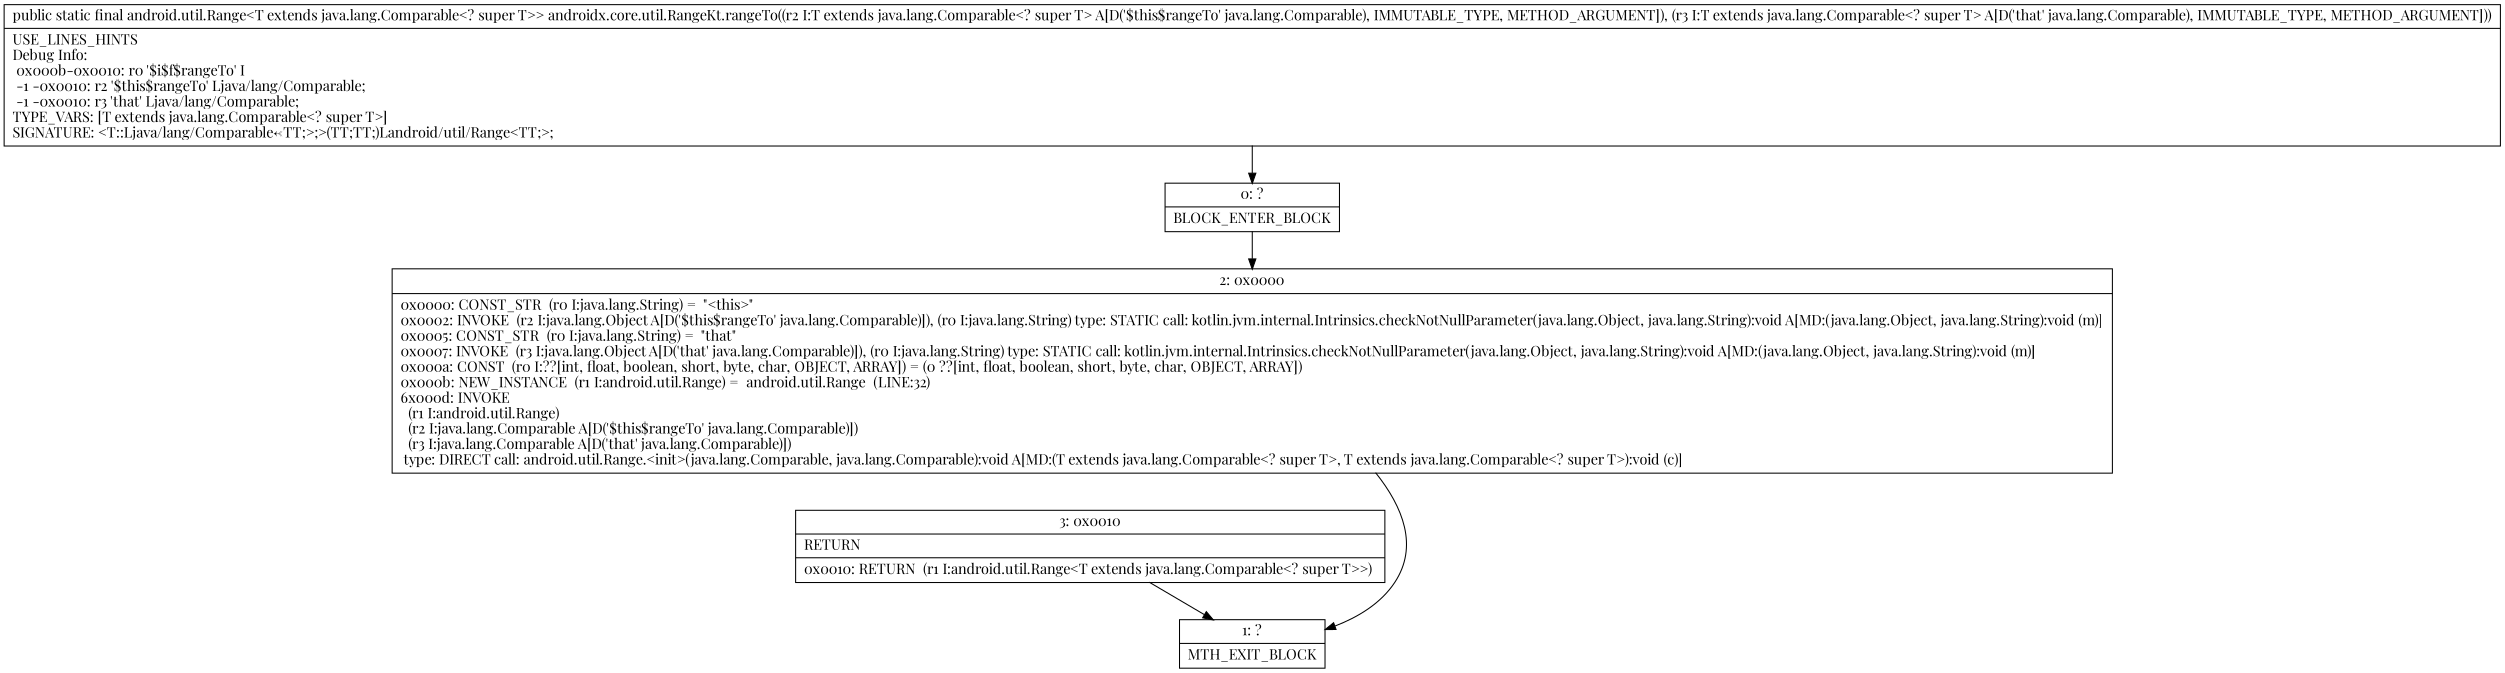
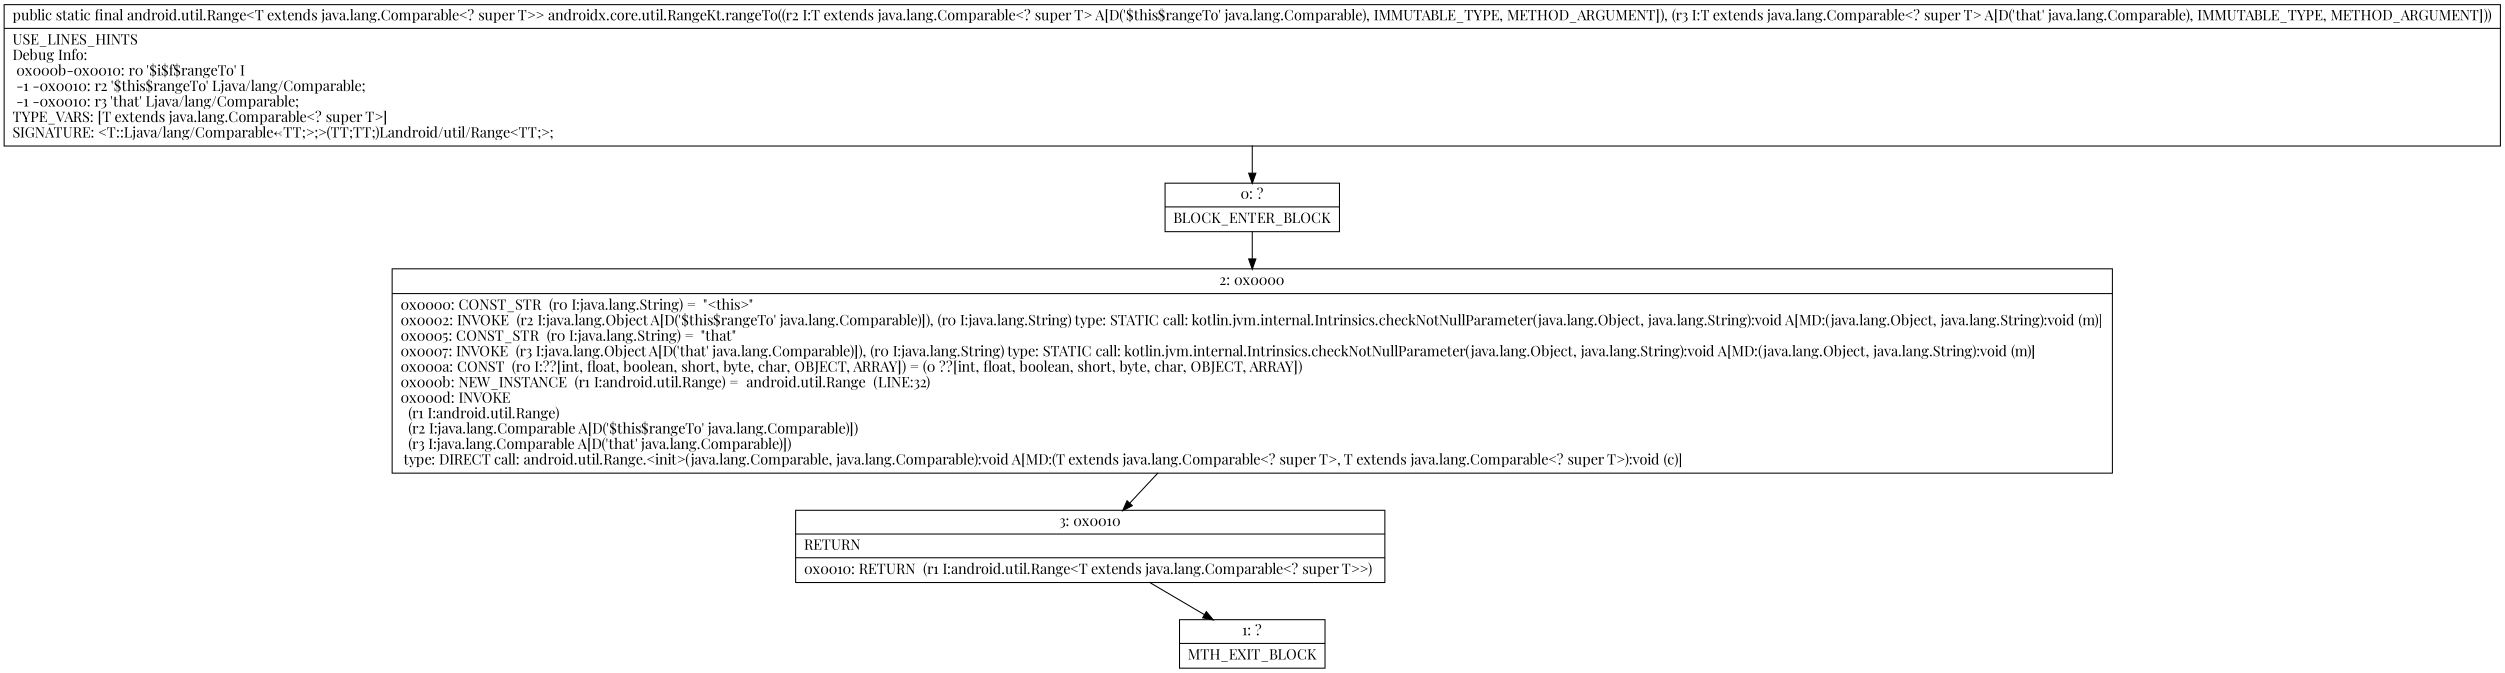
node "2: 0x0000": text "6x000d: INVOKE" -> "0x000d: INVOKE"
edge "2: 0x0000" -> "1: ?": now "2: 0x0000" -> "3: 0x0010"
